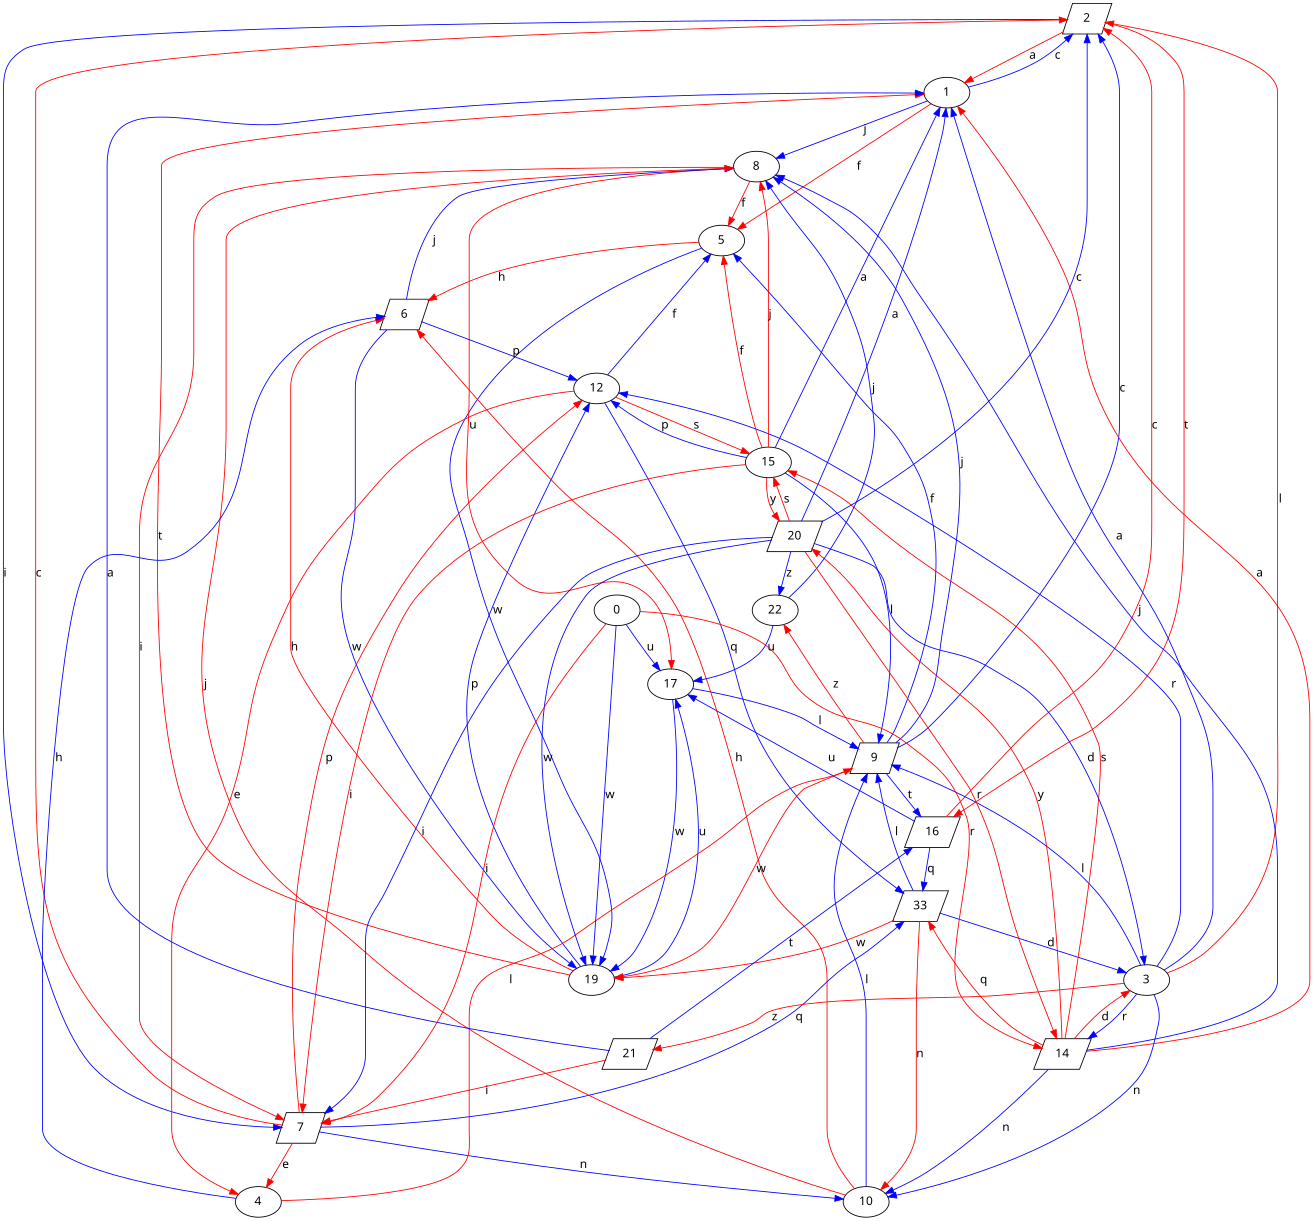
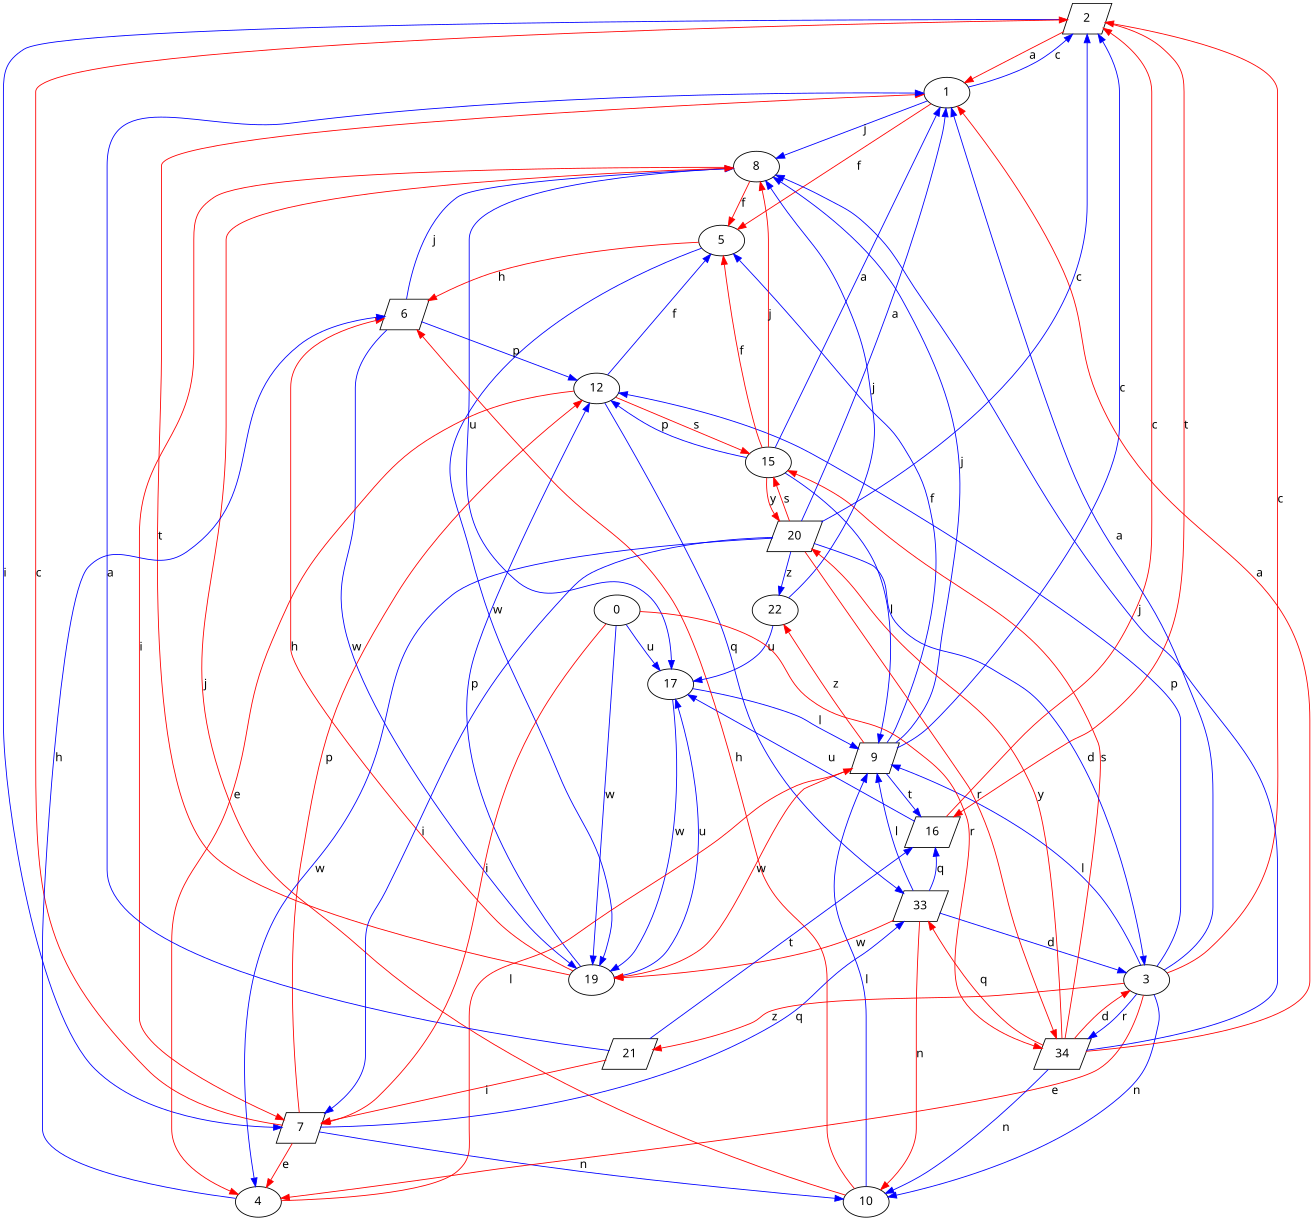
edge "8" -> "17": color red -> blue
edge "3" -> "2": label "l" -> "c"
edge "15" -> "7": removed, label "i"
edge "20" -> "19": now "20" -> "4"
edge "3" -> "12": label "r" -> "p"
edge "16" -> "33": reversed
node "14": label "14" -> "34"
edge "3" -> "4": added, label "e"
